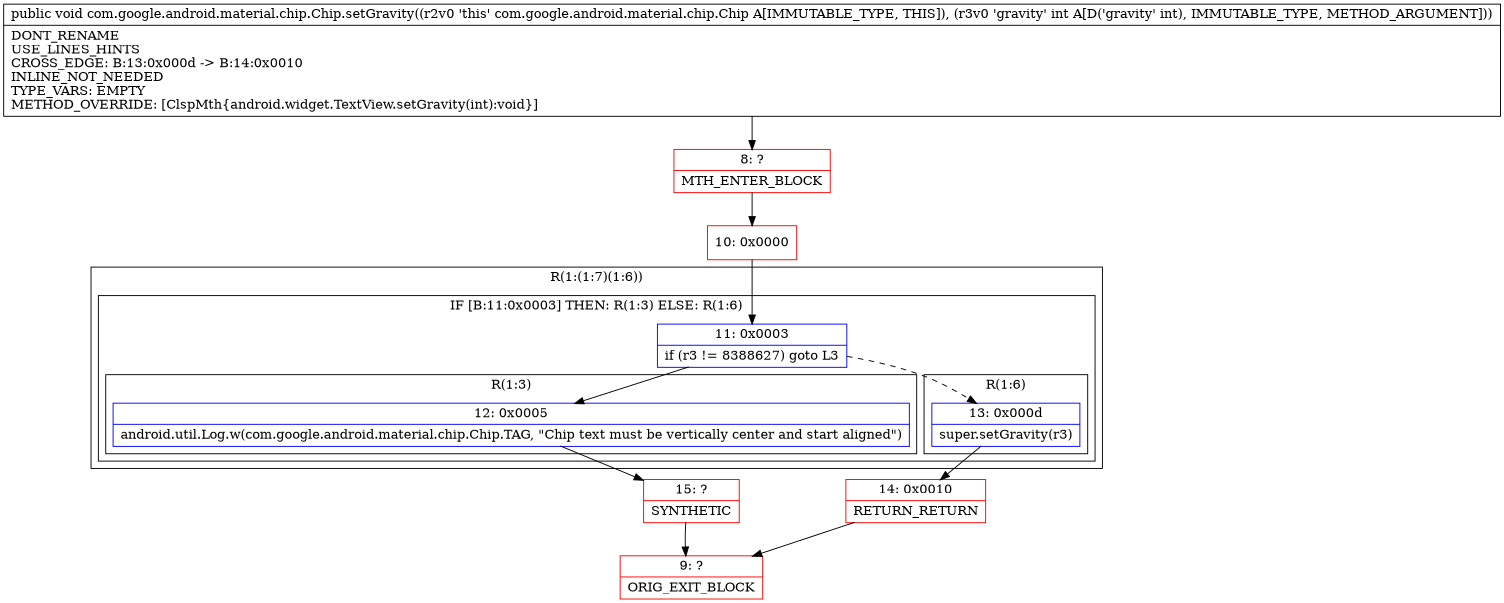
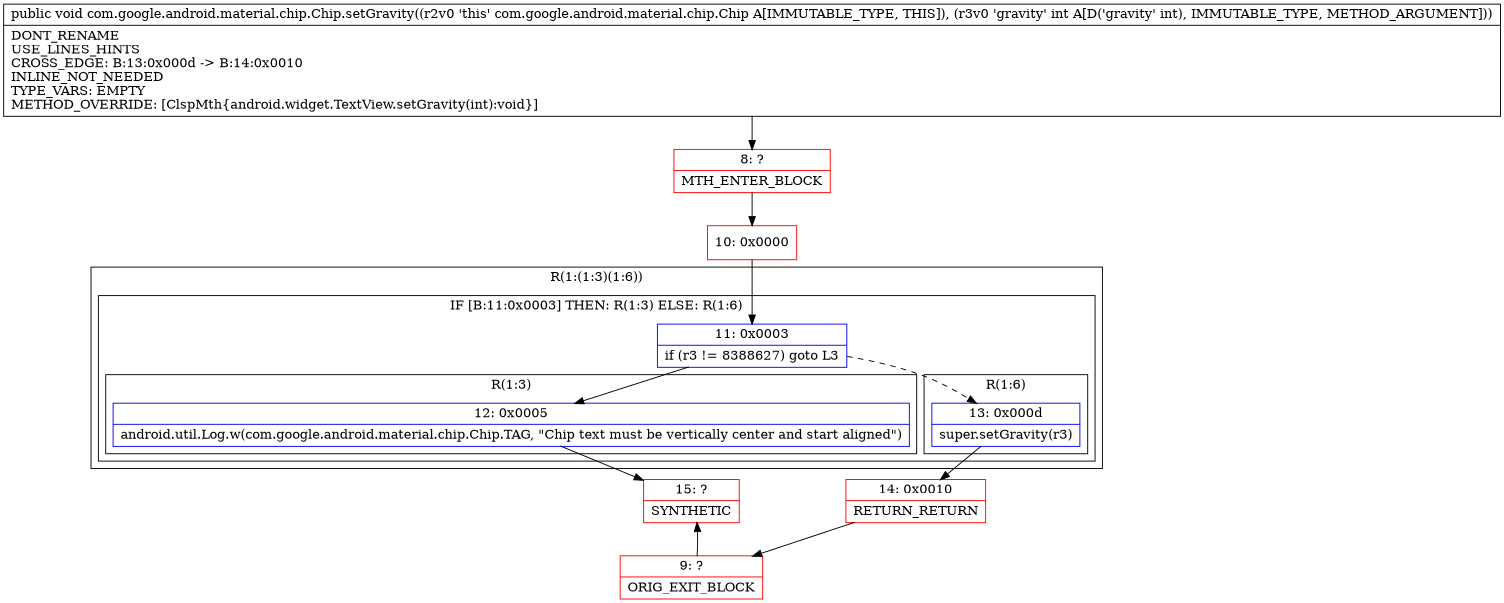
cluster "R(1:(1:7)(1:6))": label "R(1:(1:7)(1:6))" -> "R(1:(1:3)(1:6))"
edge "15: ?" -> "9: ?": reversed
